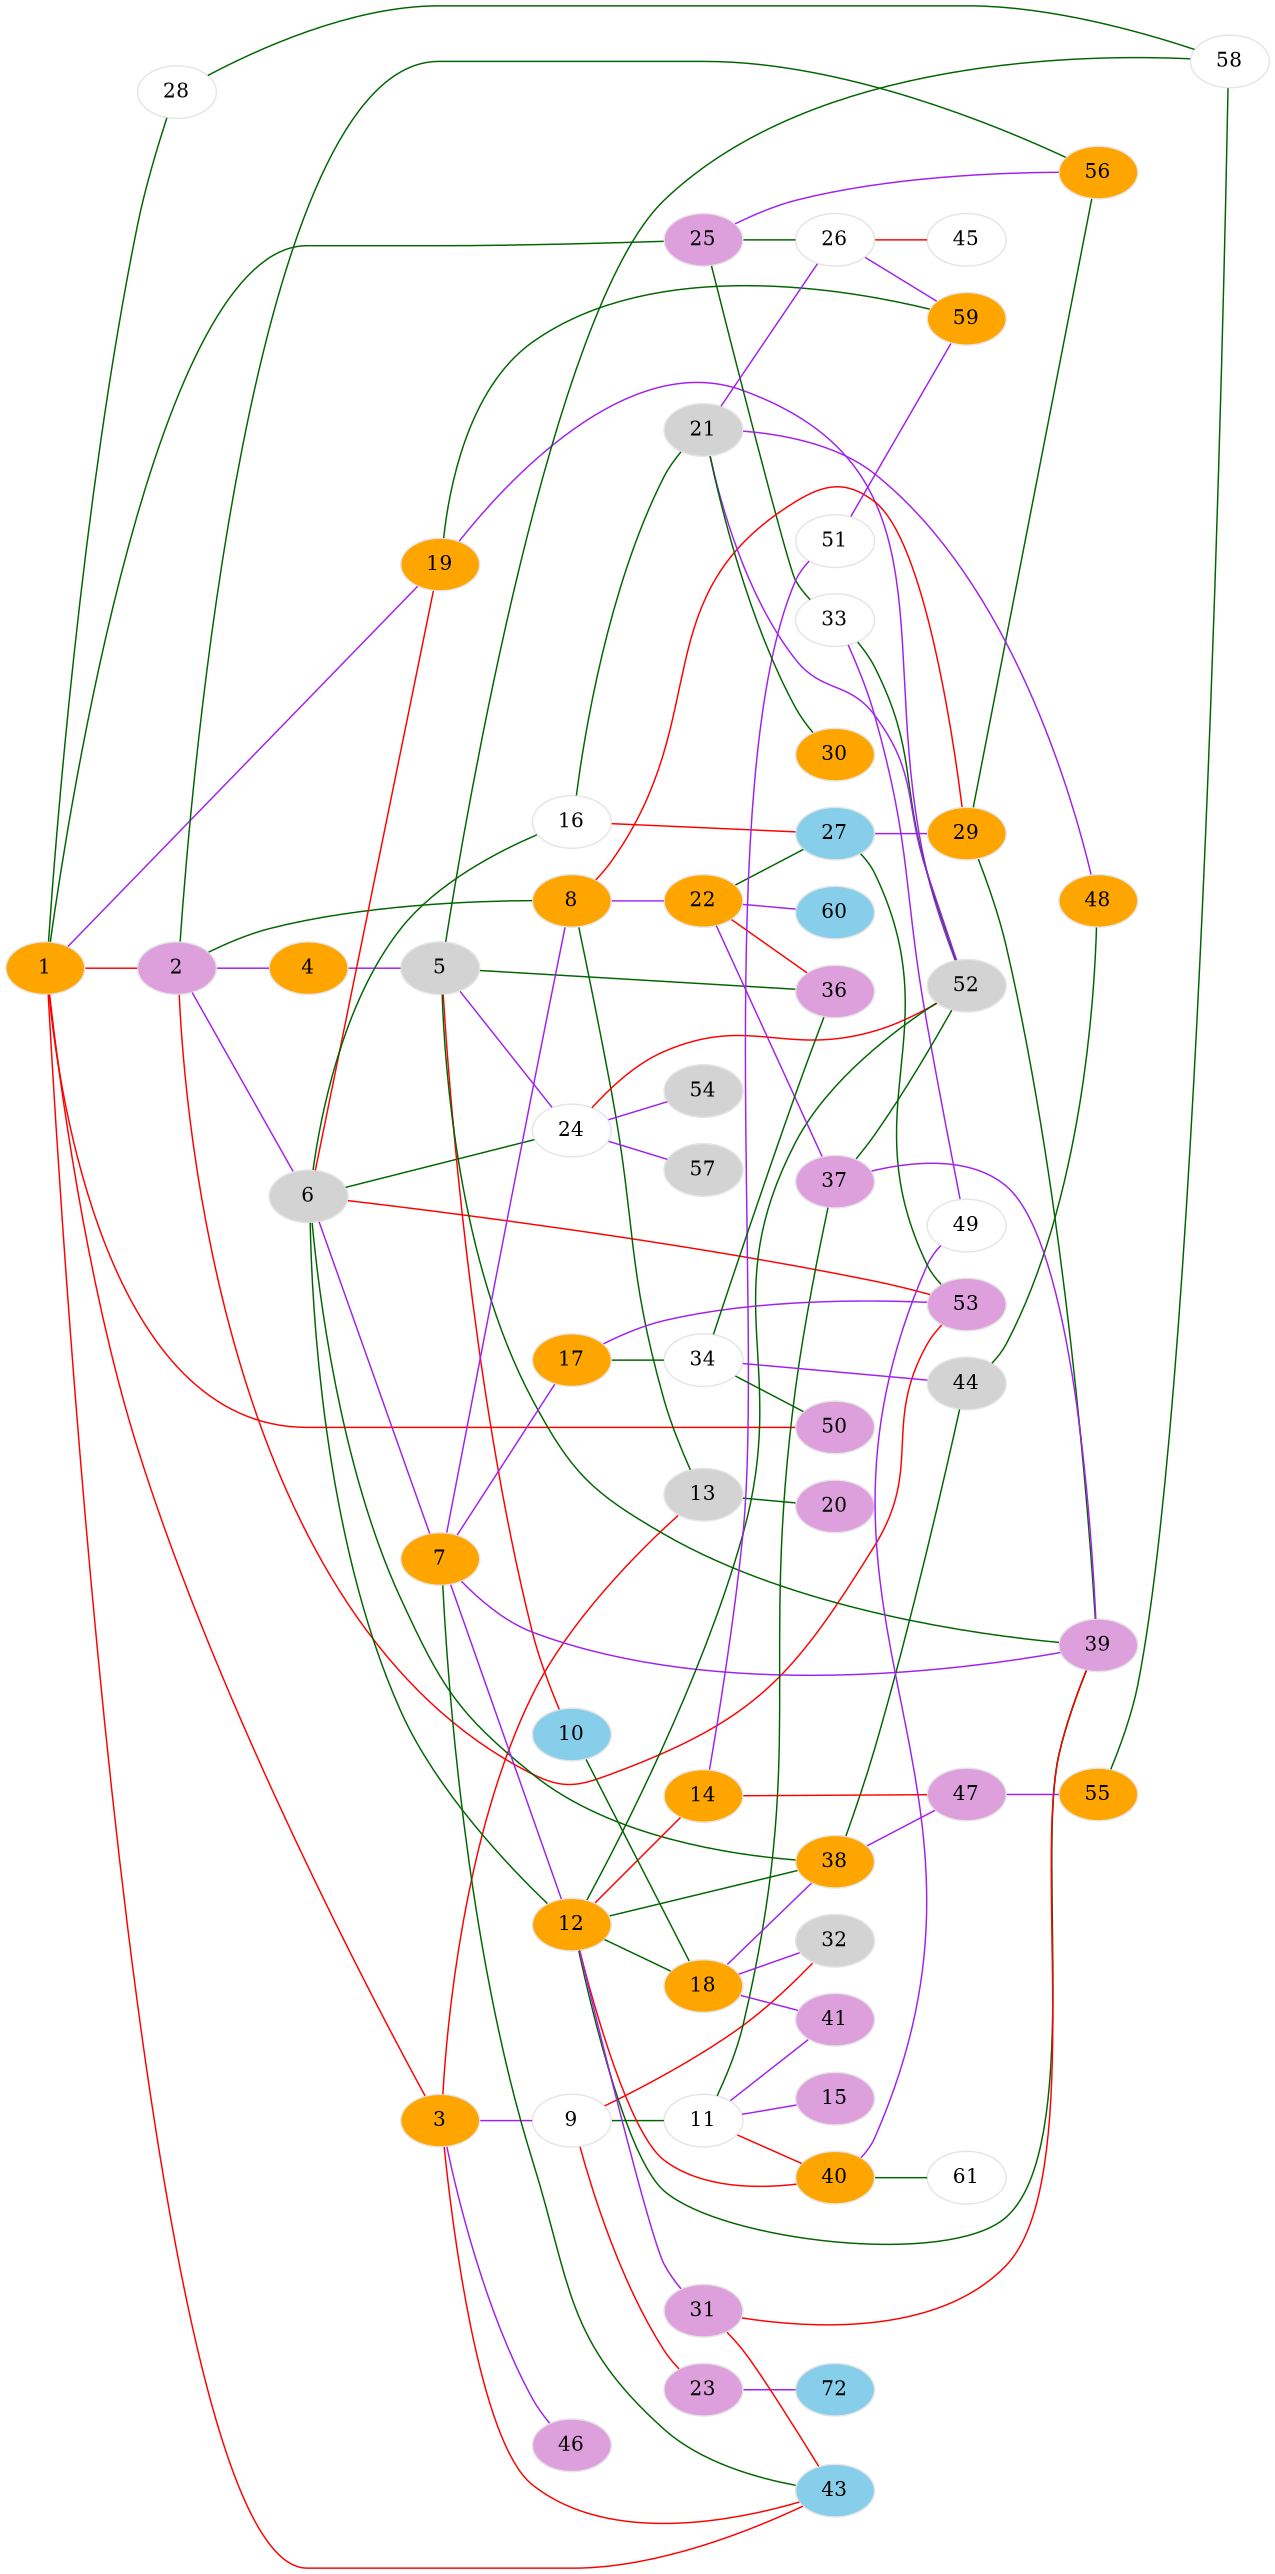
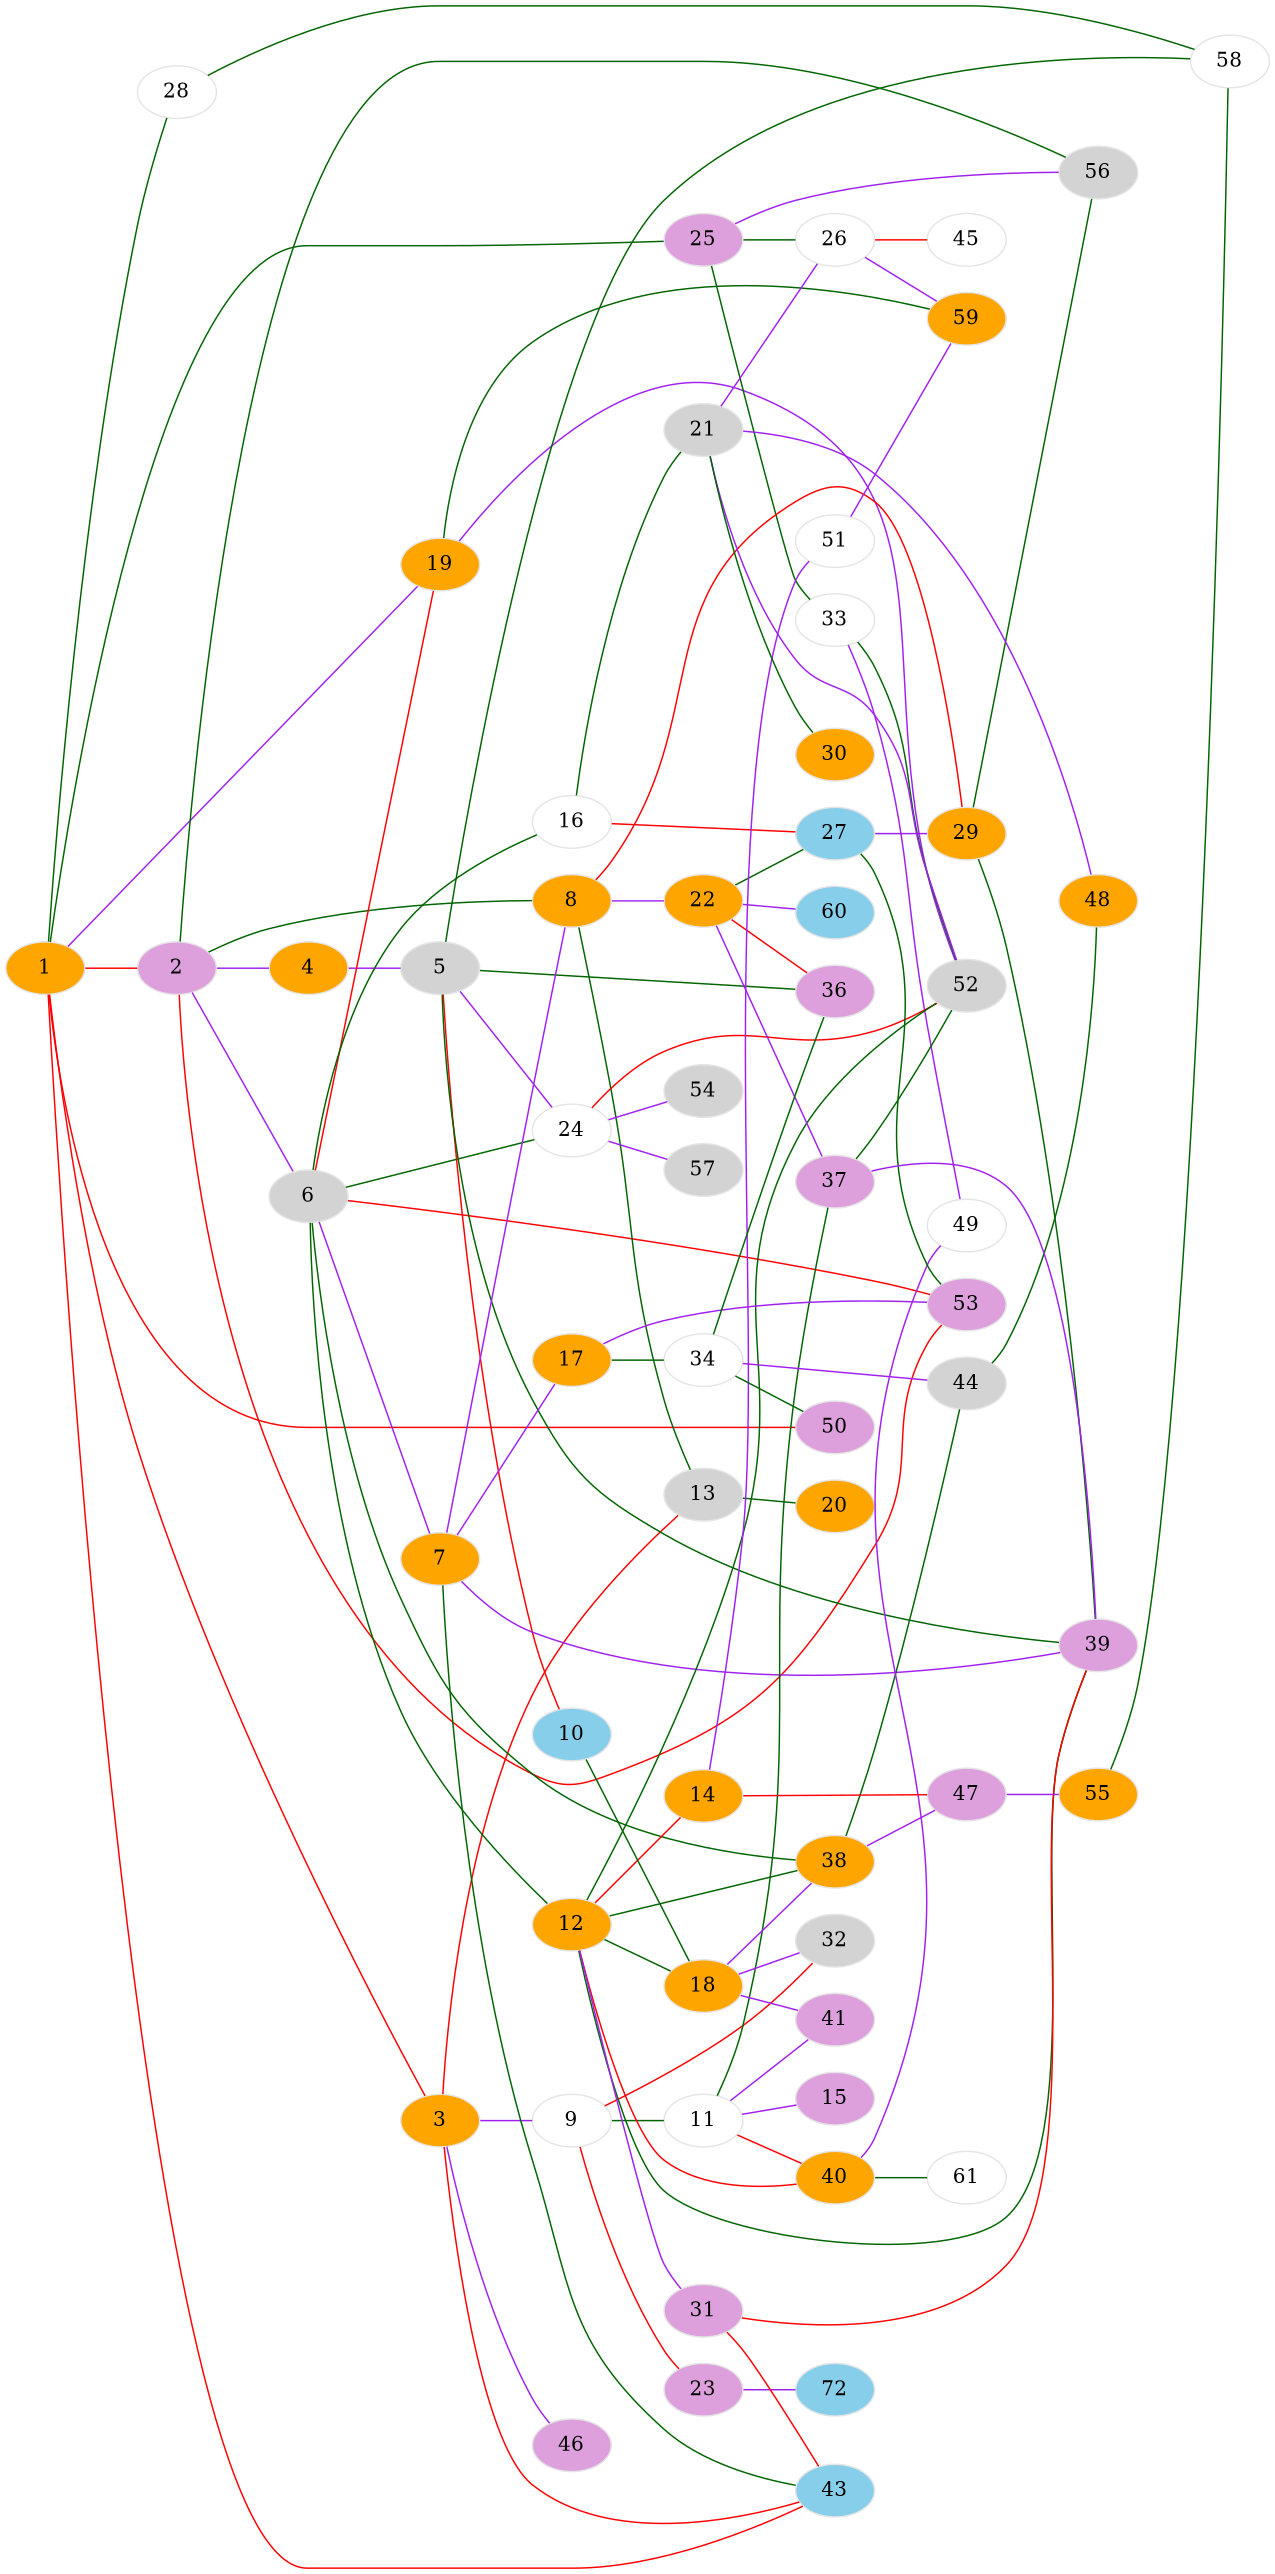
node "56": fillcolor orange -> lightgrey
node "20": fillcolor plum -> orange
edge "7" -- "12": removed
